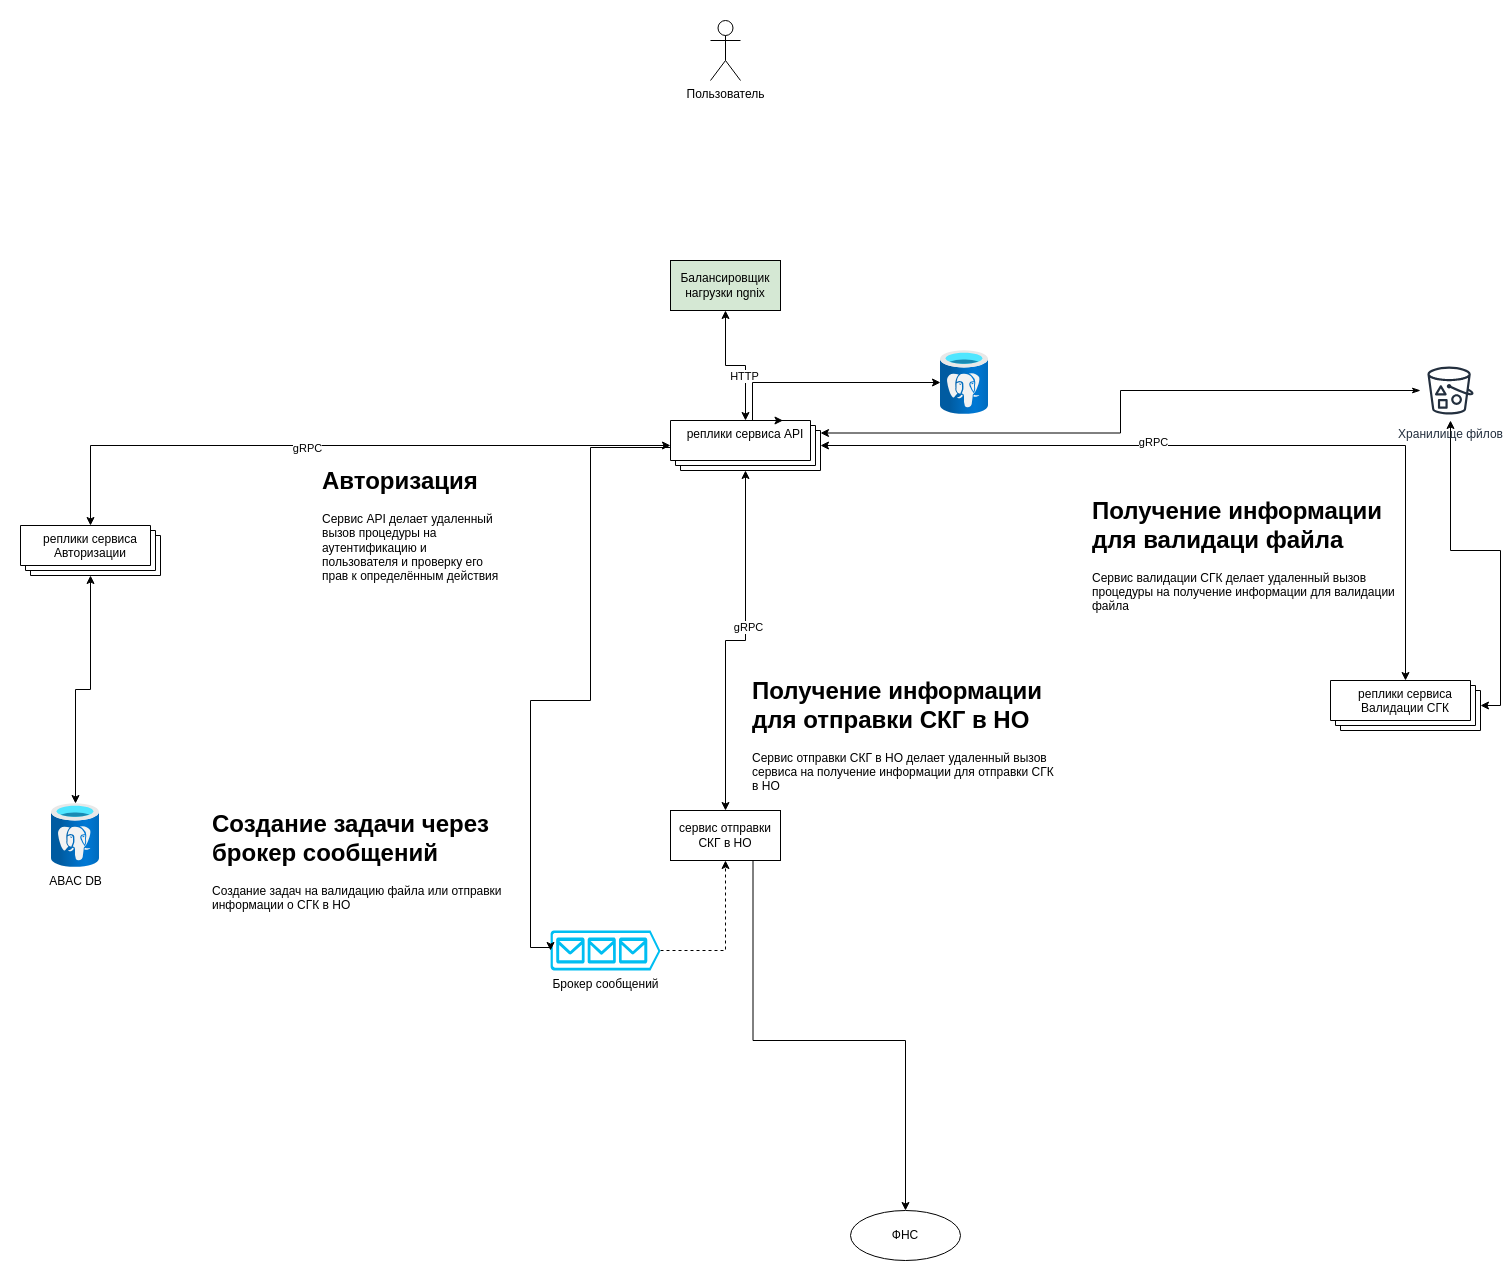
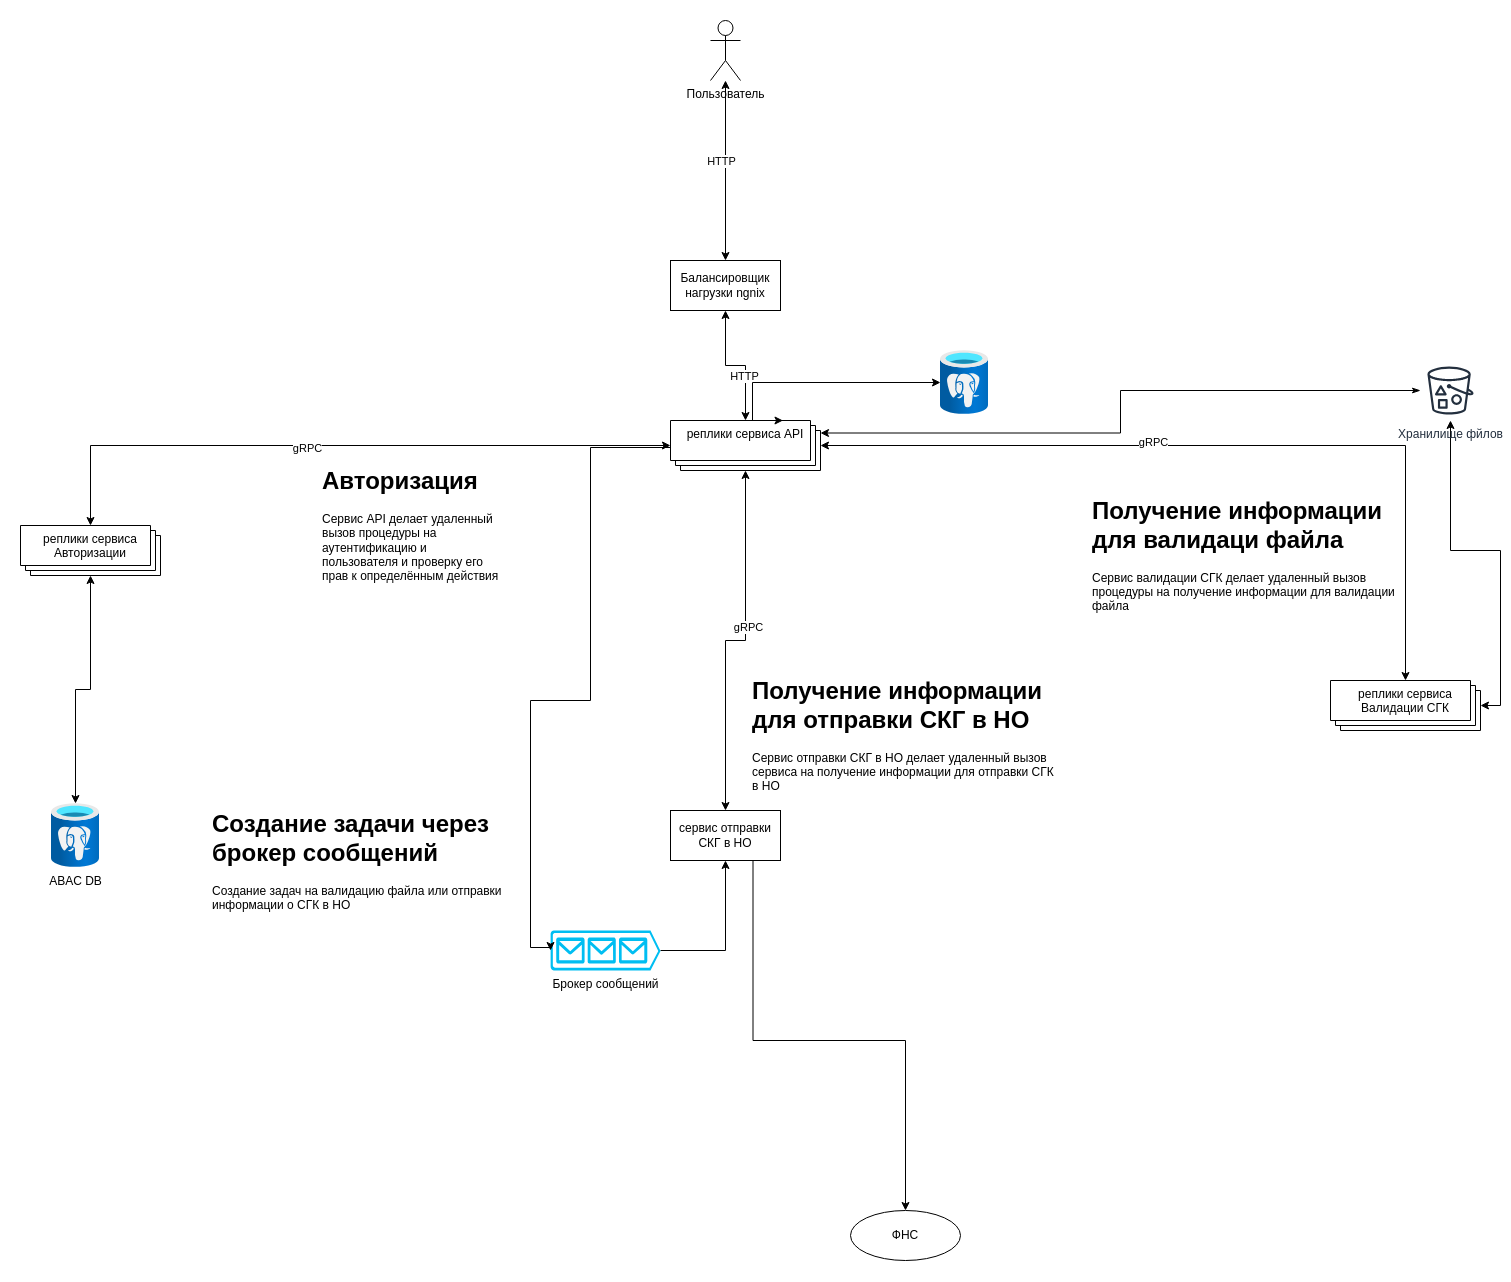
edge "Пользователь" -- "Балансировщик нагрузки ngnix": added, label "HTTP"
node "Балансировщик нагрузки ngnix": fillcolor #d5e8d4 -> #ffffff
edge "Брокер сообщений" -> "сервис отправки СКГ в НО": style dashed -> solid
